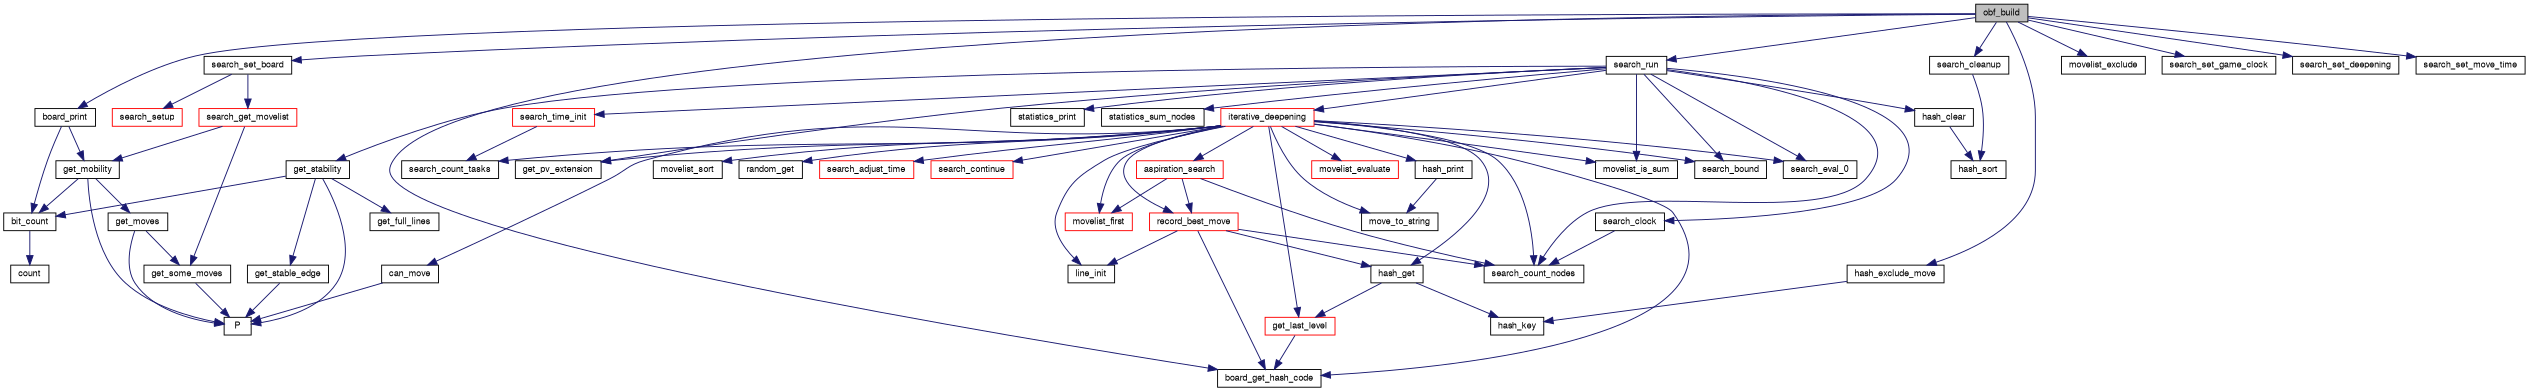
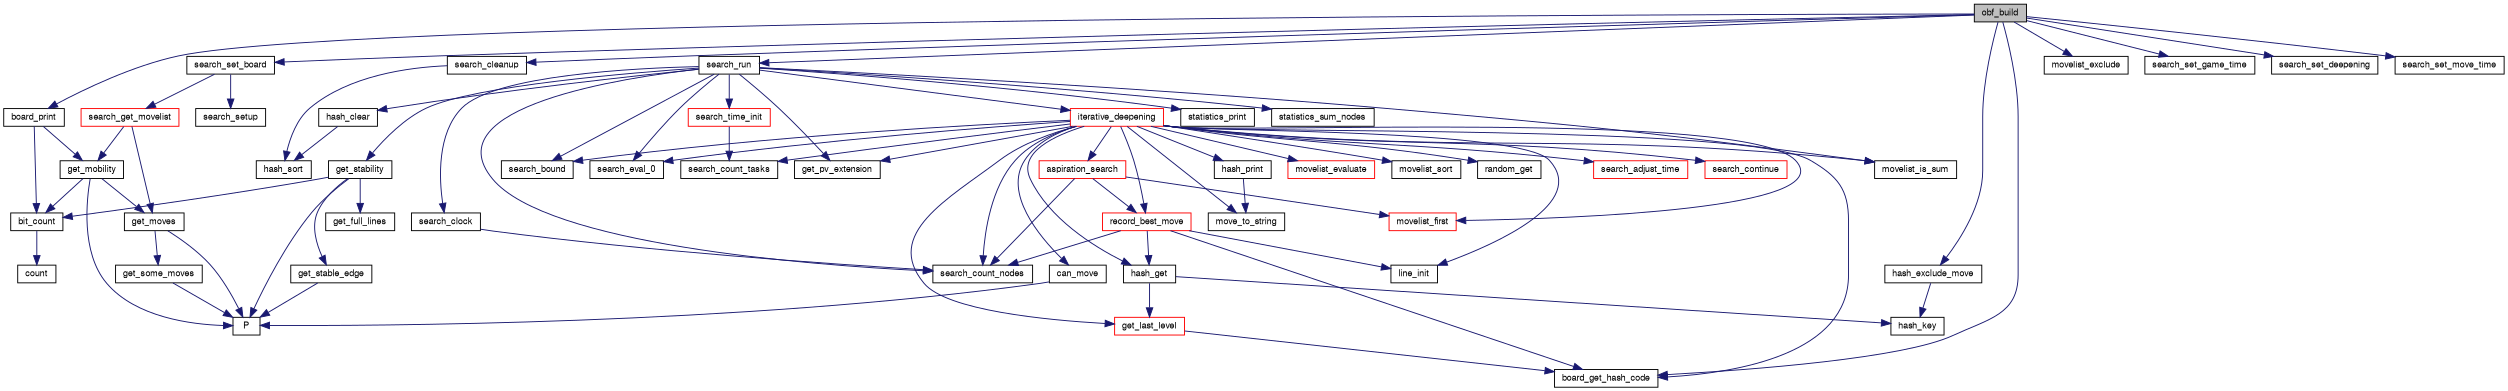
node "search_set_game_clock": label "search_set_game_clock" -> "search_set_game_time"
node "search_setup": color red -> black
edge "search_get_movelist" -> "get_some_moves": now "search_get_movelist" -> "get_moves"
